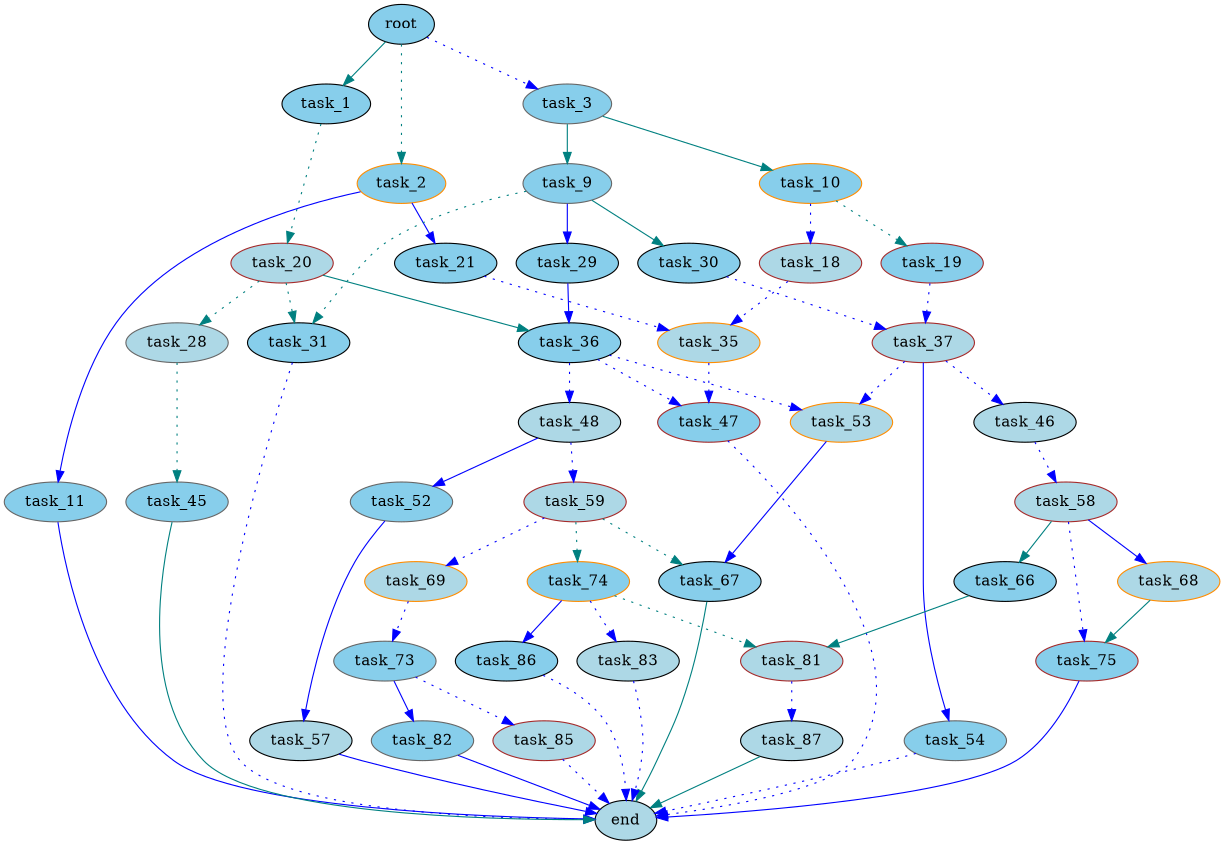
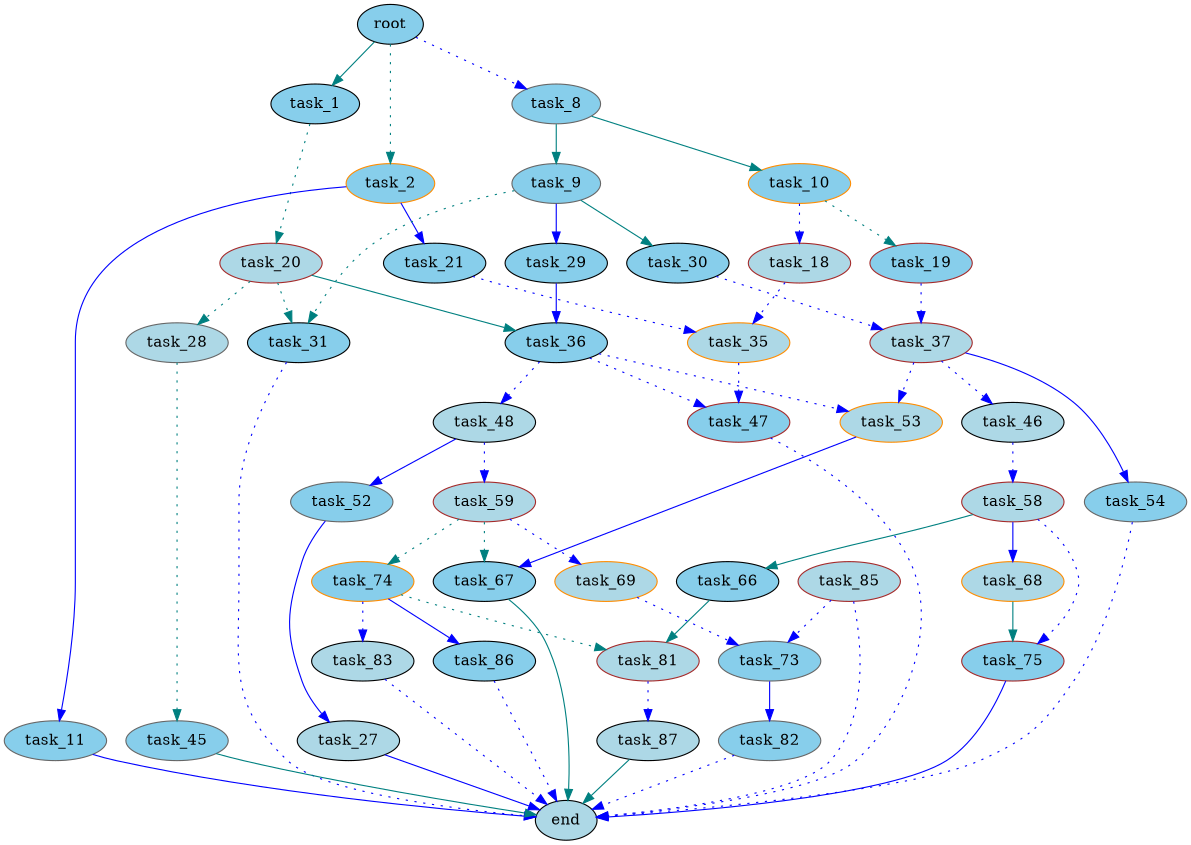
node "task_3": label "task_3" -> "task_8"
edge "task_73" -> "task_85": reversed
node "task_57": label "task_57" -> "task_27"
edge "task_82" -> "end": style solid -> dotted
